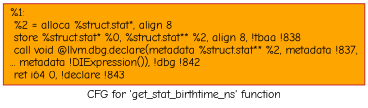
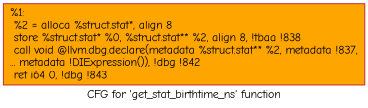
node "%1:": text "ret i64 0, !declare !843" -> "ret i64 0, !dbg !843"
